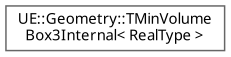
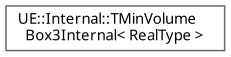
node "UE::Geometry::TMinVolume Box3Internal< RealType >": label "UE::Geometry::TMinVolume Box3Internal< RealType >" -> "UE::Internal::TMinVolume Box3Internal< RealType >"
